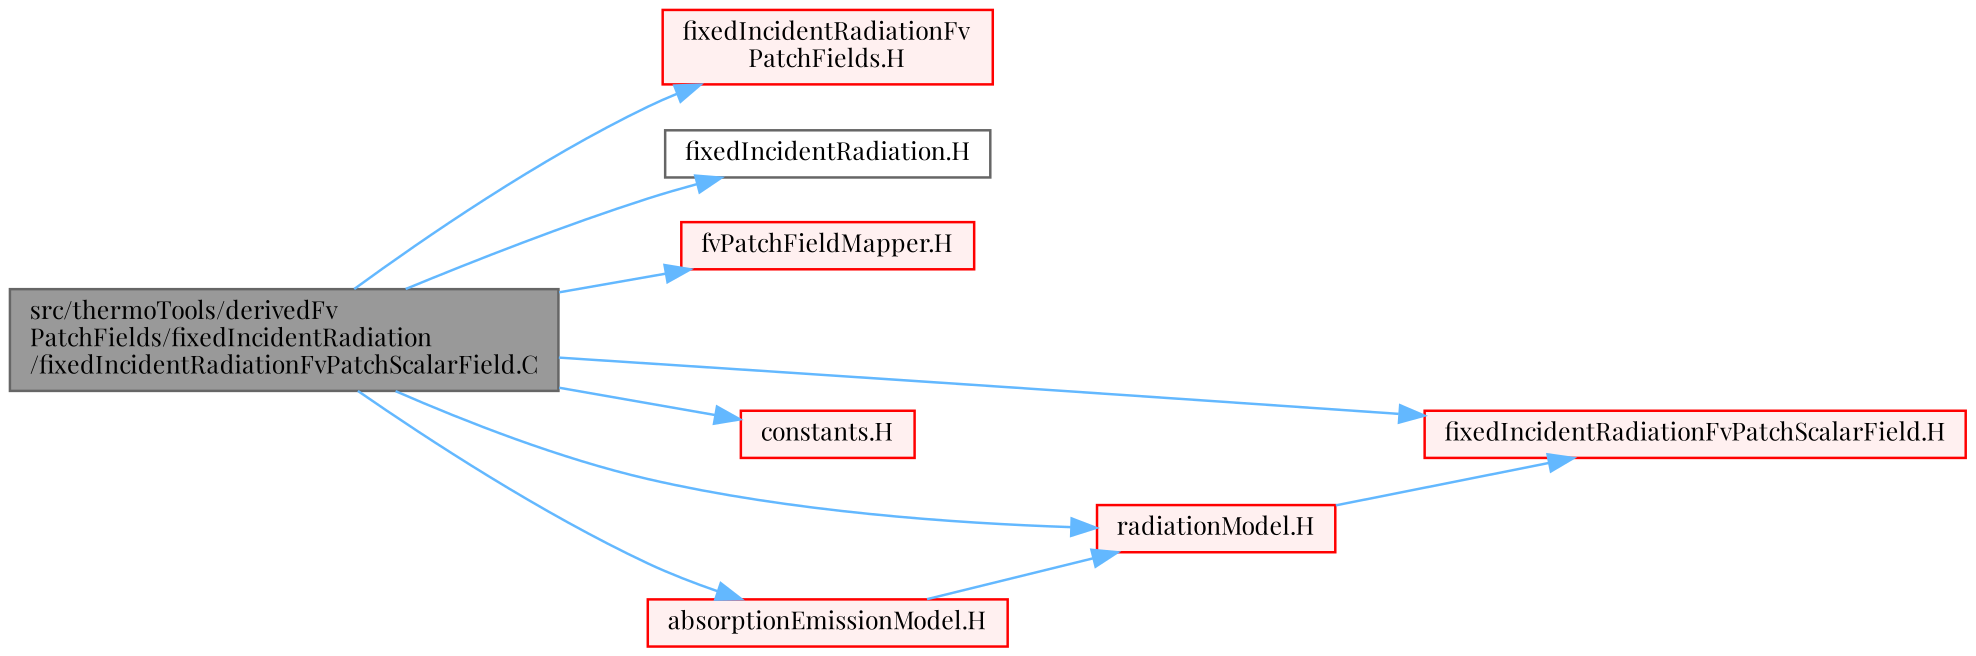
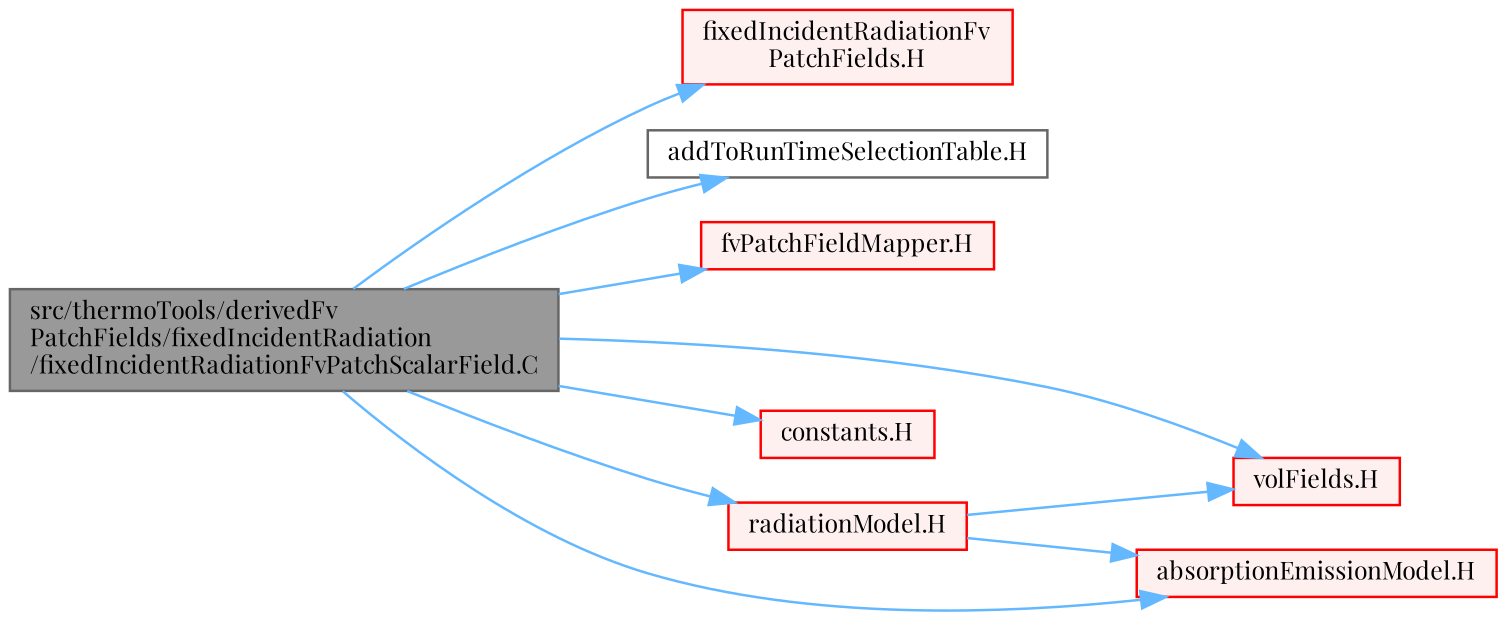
node "fixedIncidentRadiation.H": label "fixedIncidentRadiation.H" -> "addToRunTimeSelectionTable.H"
node "fixedIncidentRadiationFvPatchScalarField.H": label "fixedIncidentRadiationFvPatchScalarField.H" -> "volFields.H"
edge "absorptionEmissionModel.H" -> "radiationModel.H": reversed
